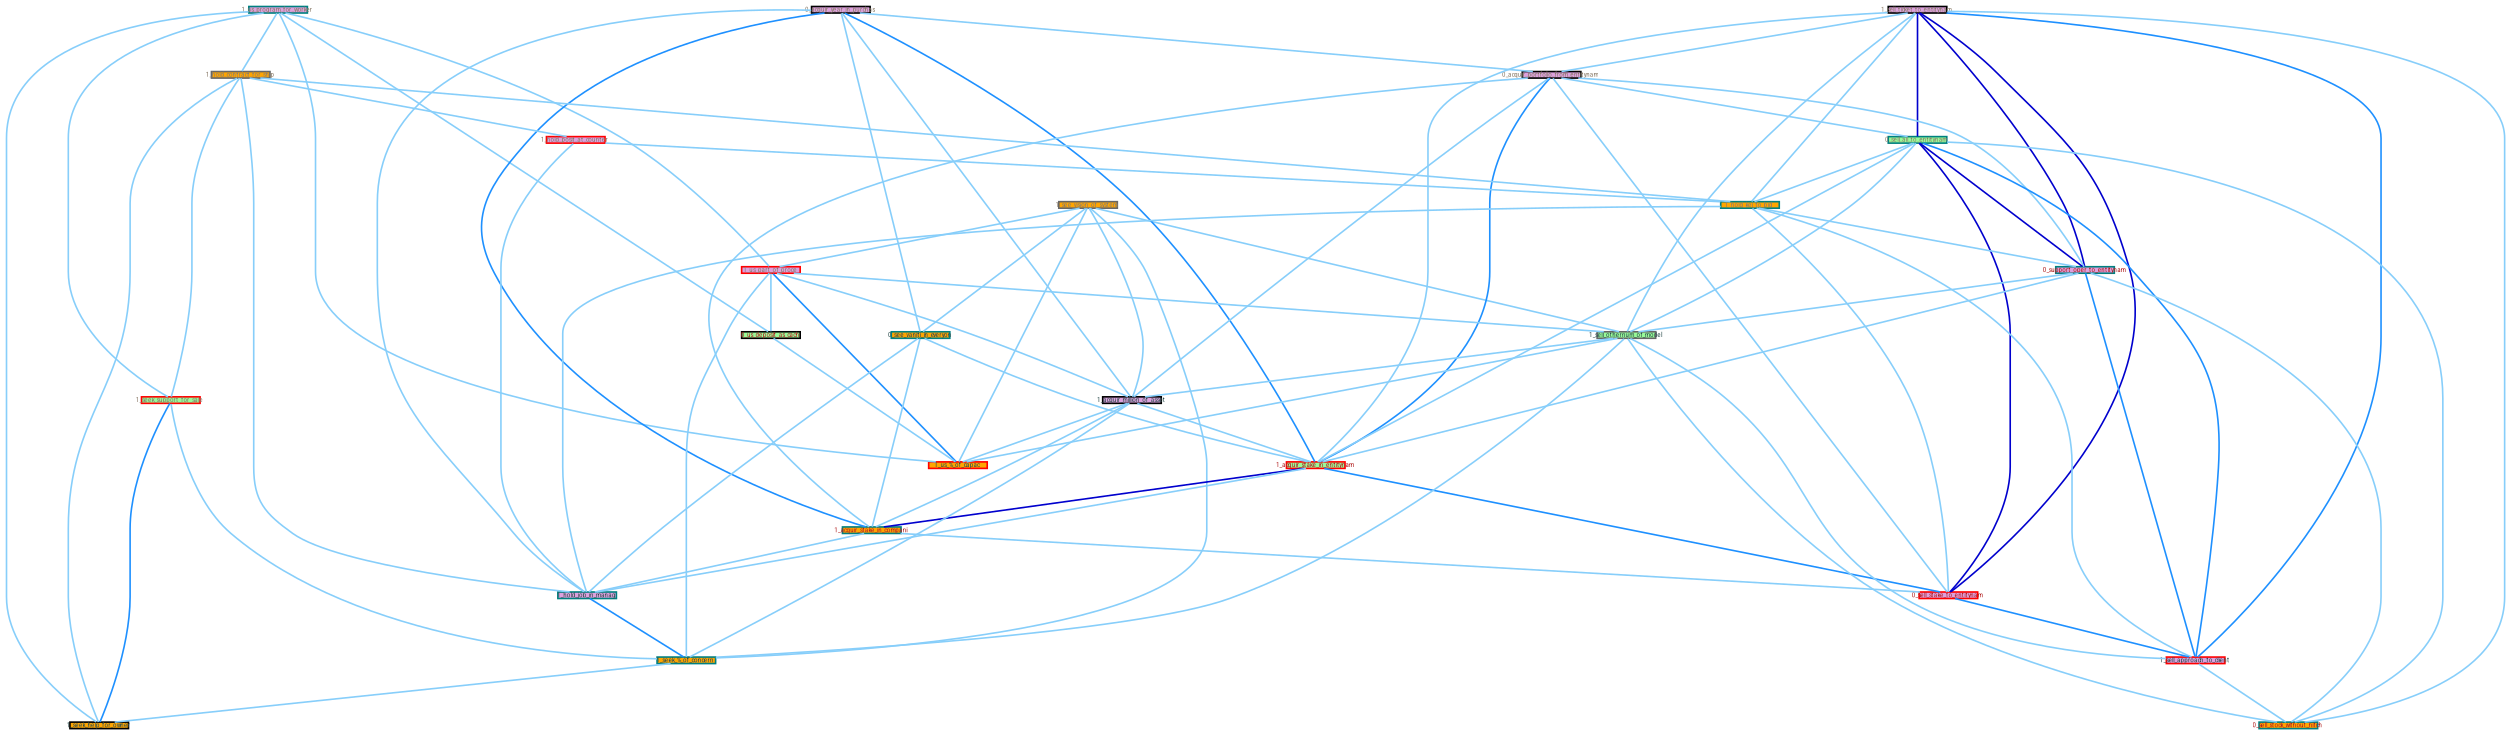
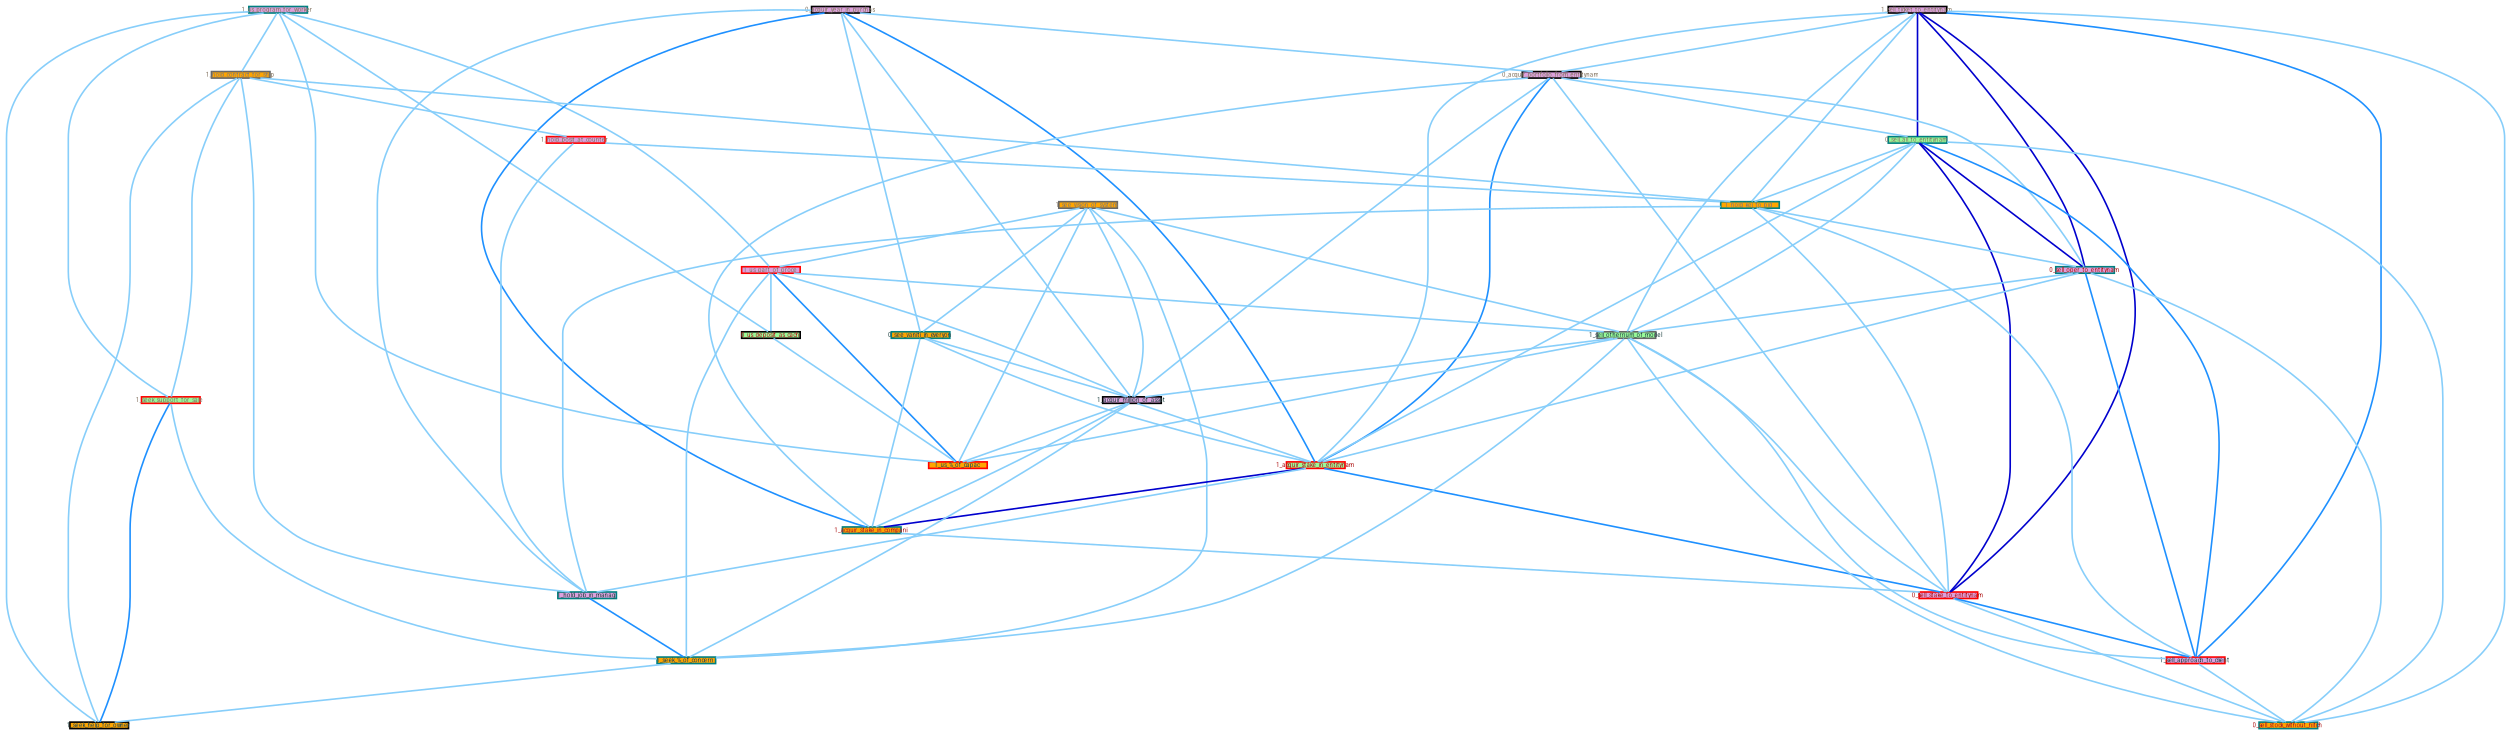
node "0_support_oper_to_entitynam": label "0_support_oper_to_entitynam" -> "0_sell_oper_to_entitynam"
edge "0_see_vaniti_in_everyon" -- "1_hold_job_in_manag": now "0_see_vaniti_in_everyon" -- "1_acquir_million_of_asset"
edge "1_sell_othernum_of_model" -- "0_sell_stake_to_entitynam": added
edge "1_acquir_stake_in_compani" -- "1_hold_job_in_manag": removed
edge "0_sell_stake_to_entitynam" -- "0_sell_stock_without_hitch": added
